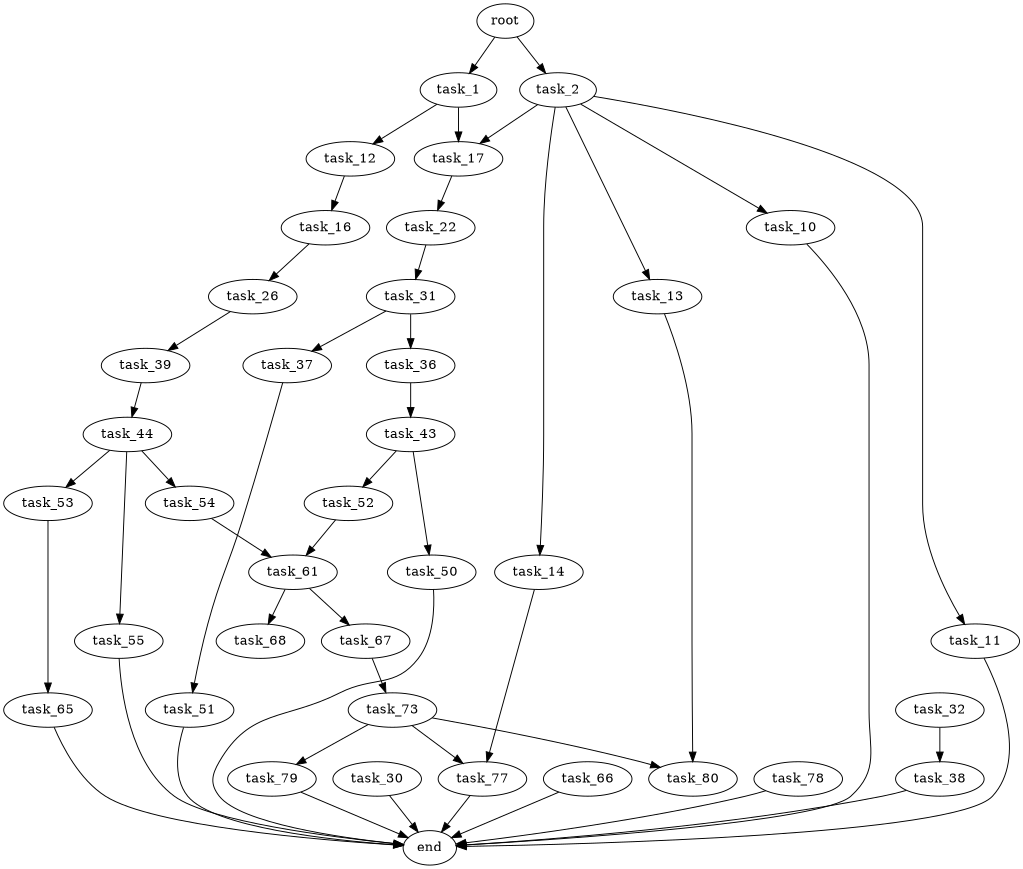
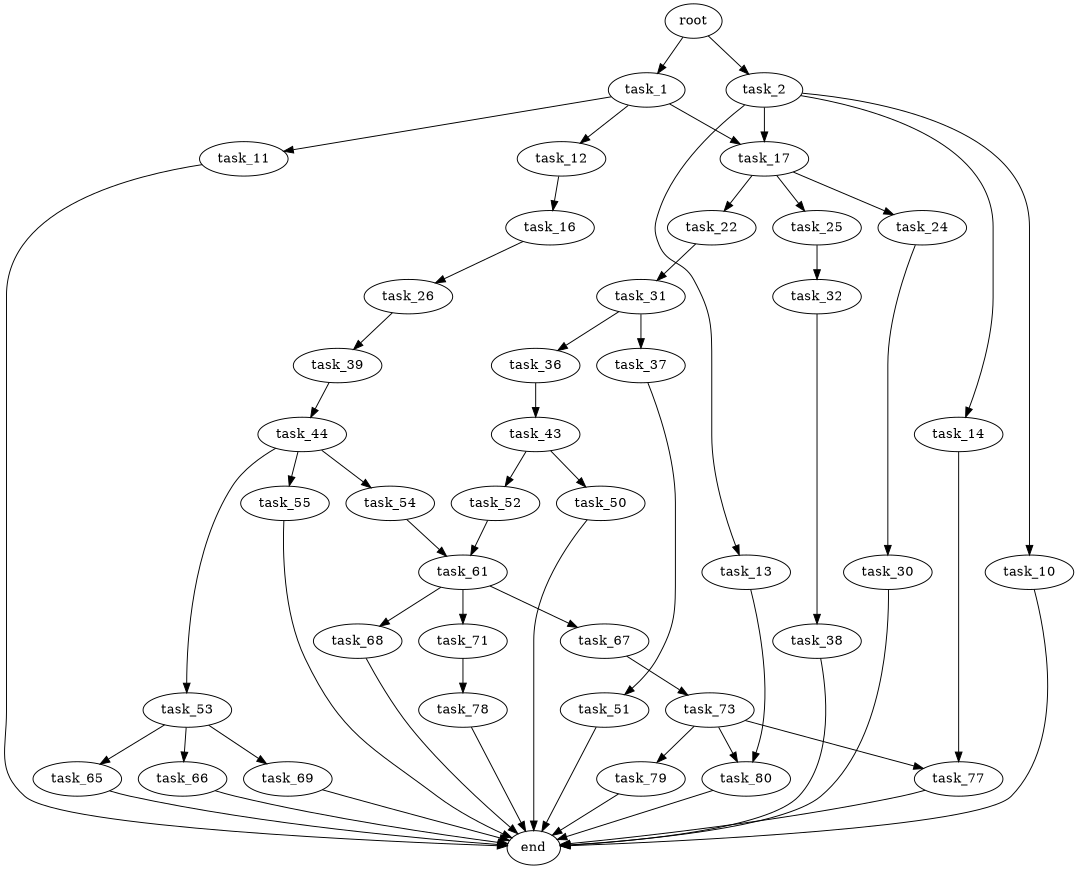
node "task_25": added
node "task_24": added
edge "task_2" -> "task_11": now "task_1" -> "task_11"
node "task_71": added
edge "task_53" -> "task_66": added
edge "task_68" -> "end": added
node "task_69": added
edge "task_80" -> "end": added
